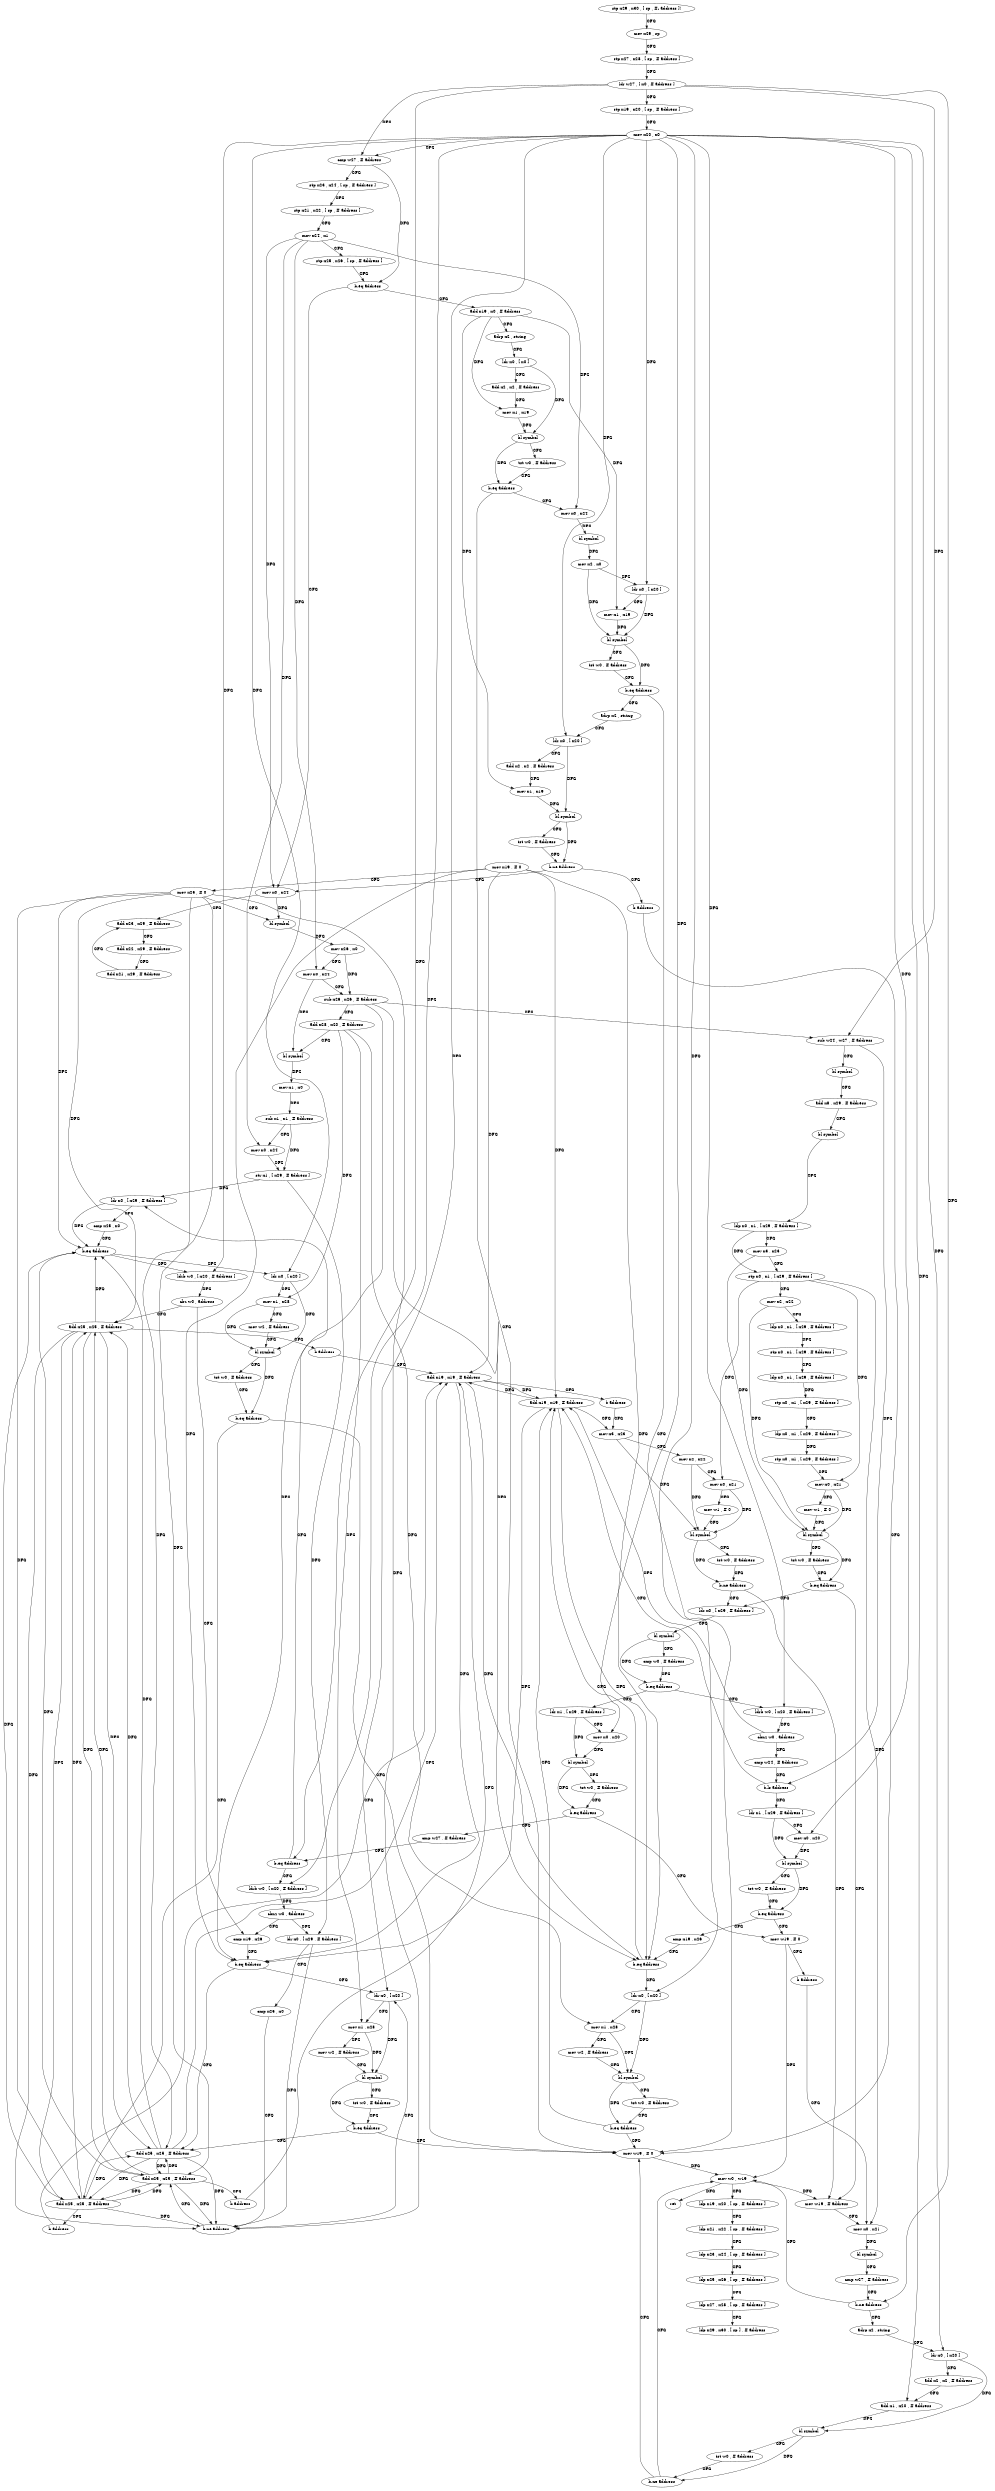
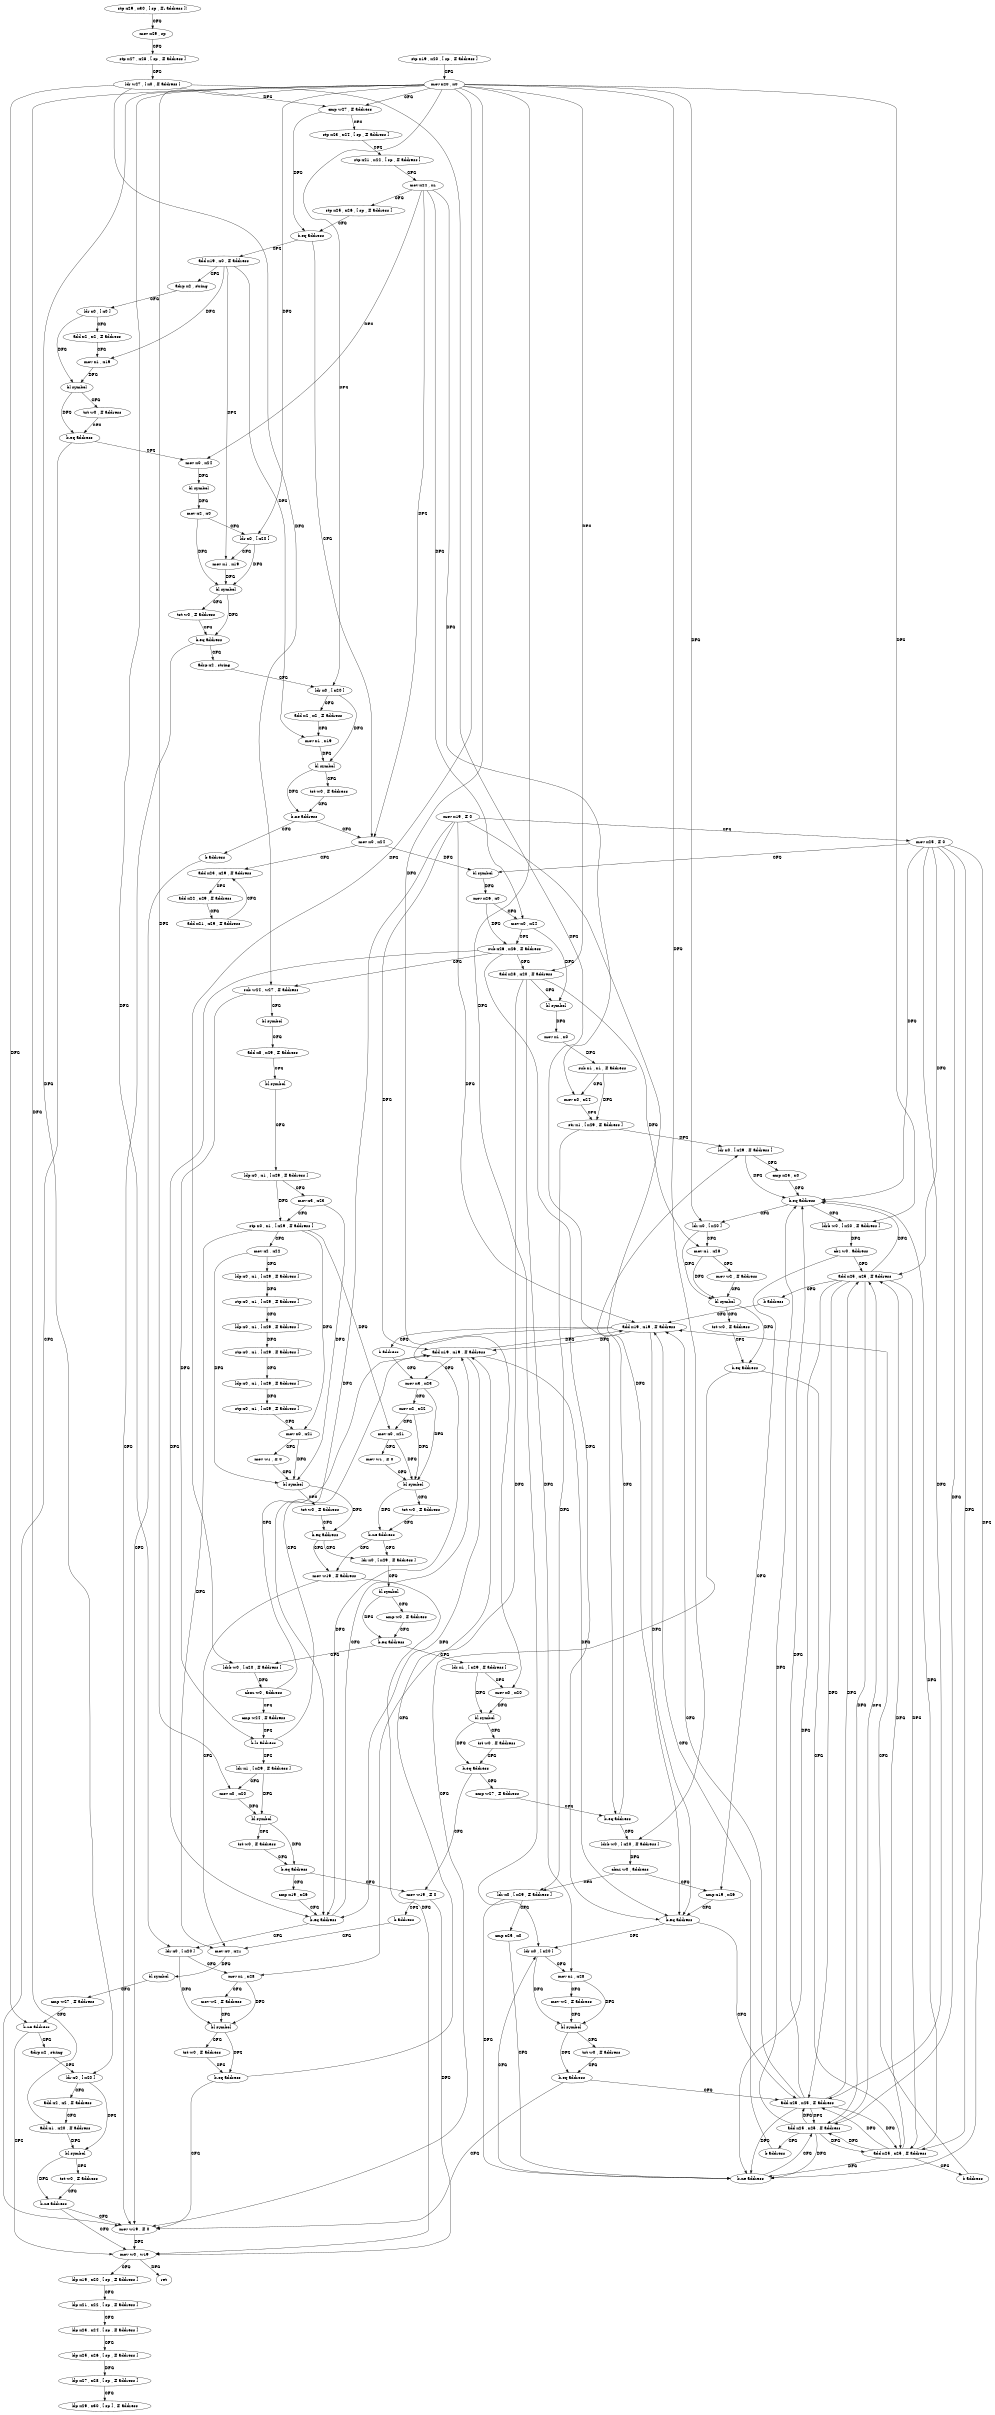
edge "ldr w27 , [ x0 , # address ]" -> "stp x19 , x20 , [ sp , # address ]": removed, label "CFG"
edge "mov x20 , x0" -> "add x28 , x20 , # address": added, label "DFG"
edge "mov w0 , w19" -> "mov w19 , # address": reversed
